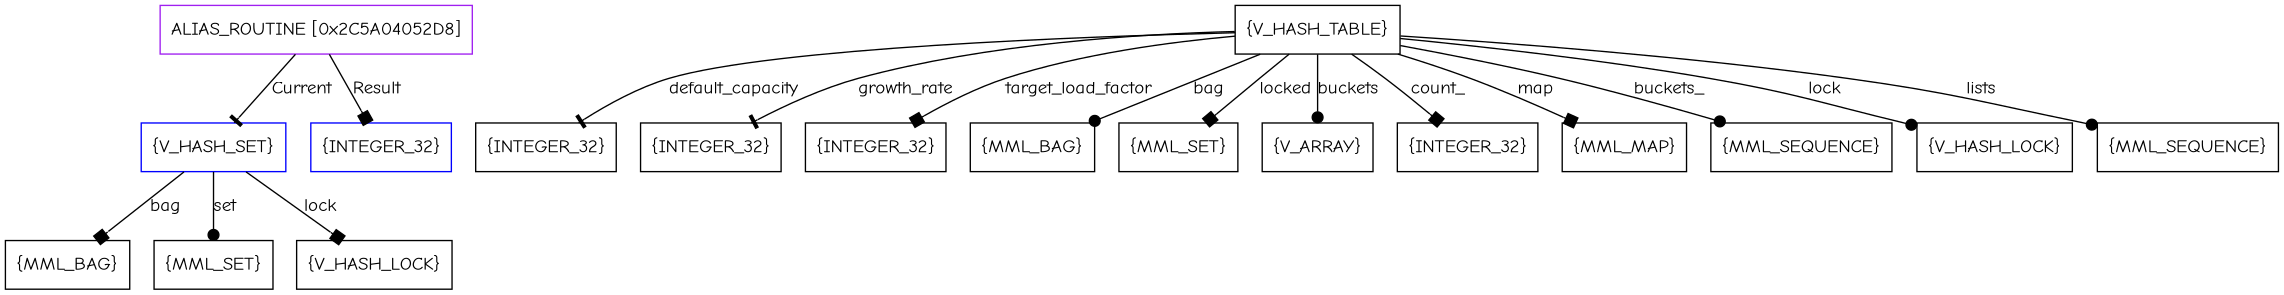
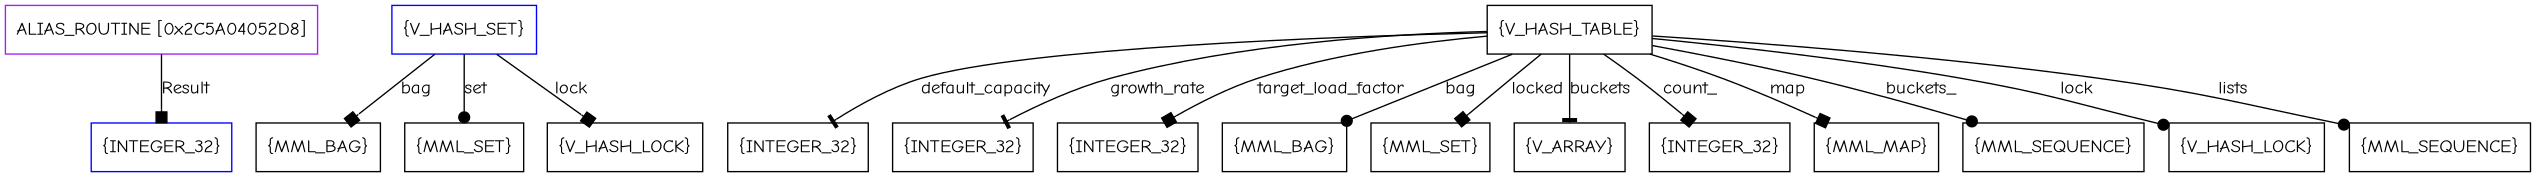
edge "{V_HASH_TABLE}" -> "{V_ARRAY}": arrowhead dot -> tee
edge "ALIAS_ROUTINE [0x2C5A04052D8]" -> "{V_HASH_SET}": removed, label "Current"
